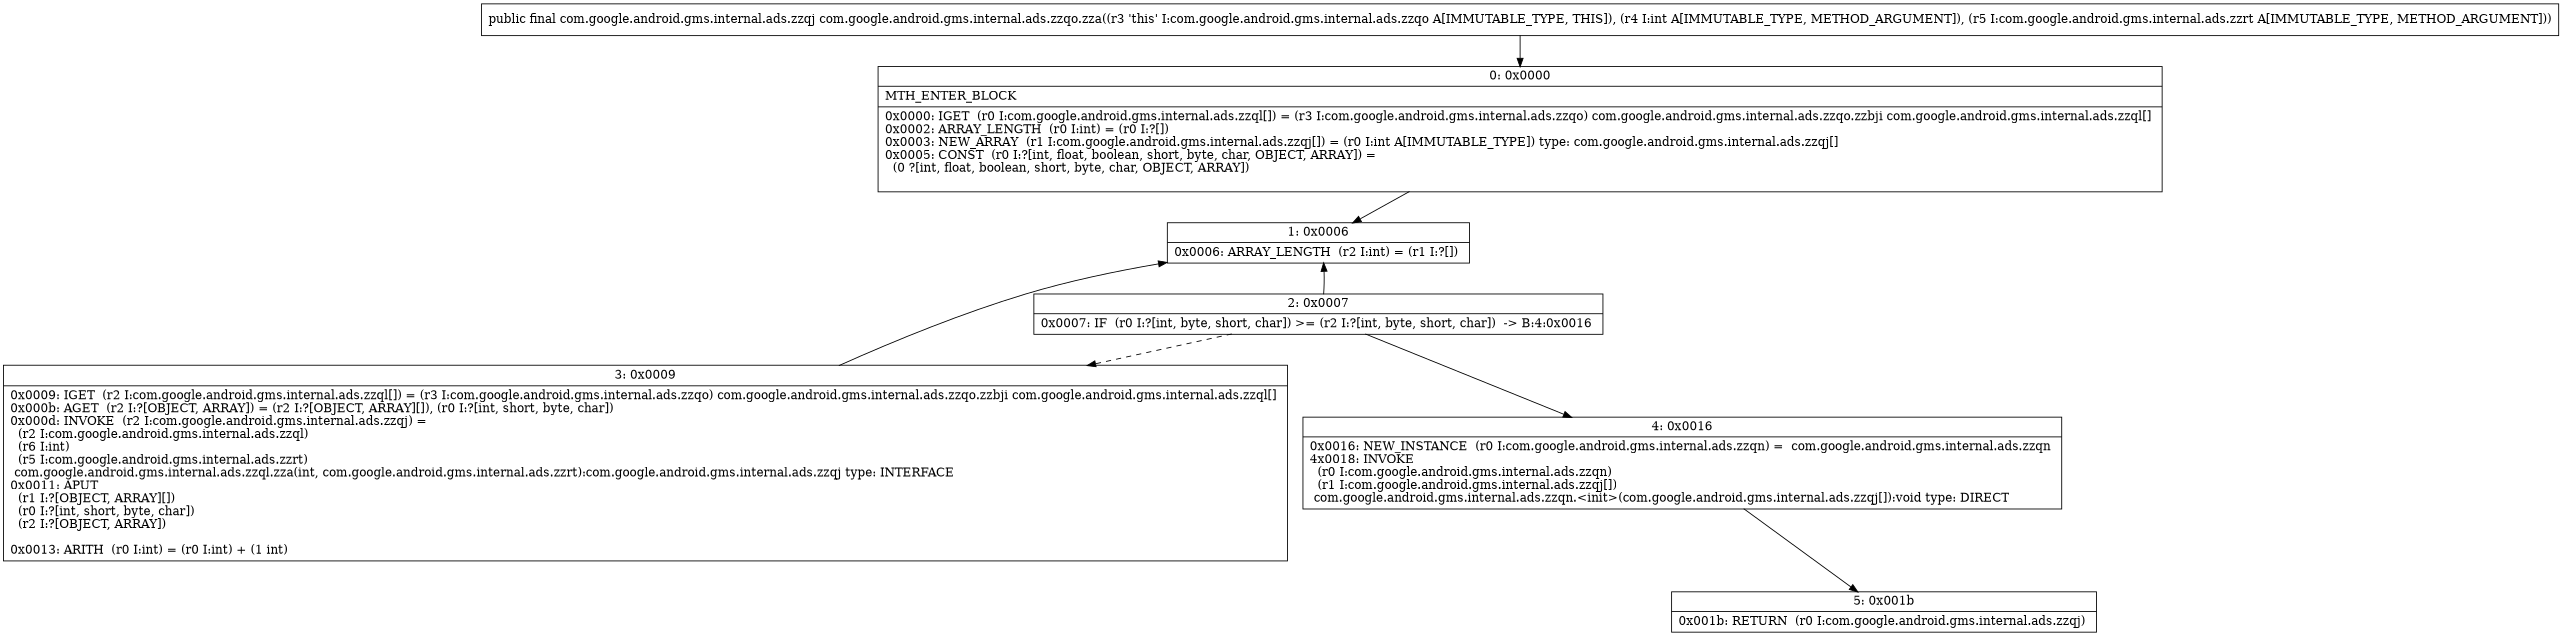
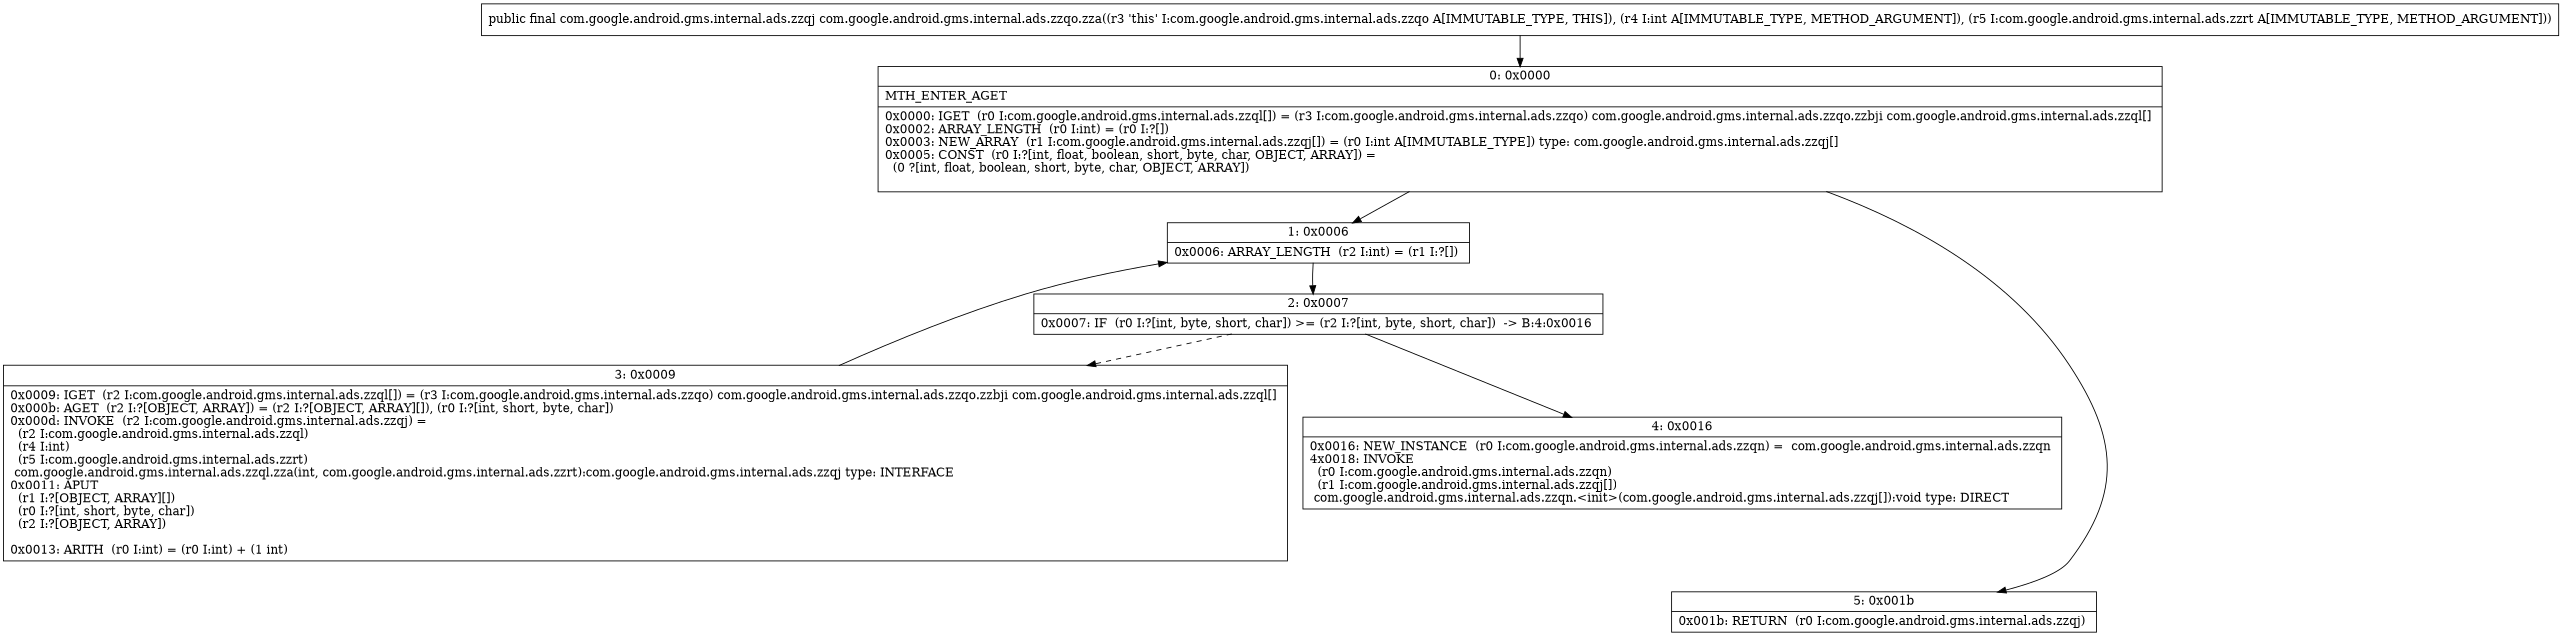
node "0: 0x0000": text "MTH_ENTER_BLOCK" -> "MTH_ENTER_AGET"
edge "2: 0x0007" -> "1: 0x0006": reversed
node "3: 0x0009": text "(r6 I:int)" -> "(r4 I:int)"
edge "4: 0x0016" -> "5: 0x001b": now "0: 0x0000" -> "5: 0x001b"
